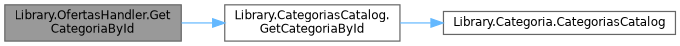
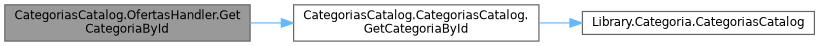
node "Library.OfertasHandler.Get CategoriaById": label "Library.OfertasHandler.Get CategoriaById" -> "CategoriasCatalog.OfertasHandler.Get CategoriaById"
node "Library.CategoriasCatalog. GetCategoriaById": label "Library.CategoriasCatalog. GetCategoriaById" -> "CategoriasCatalog.CategoriasCatalog. GetCategoriaById"
